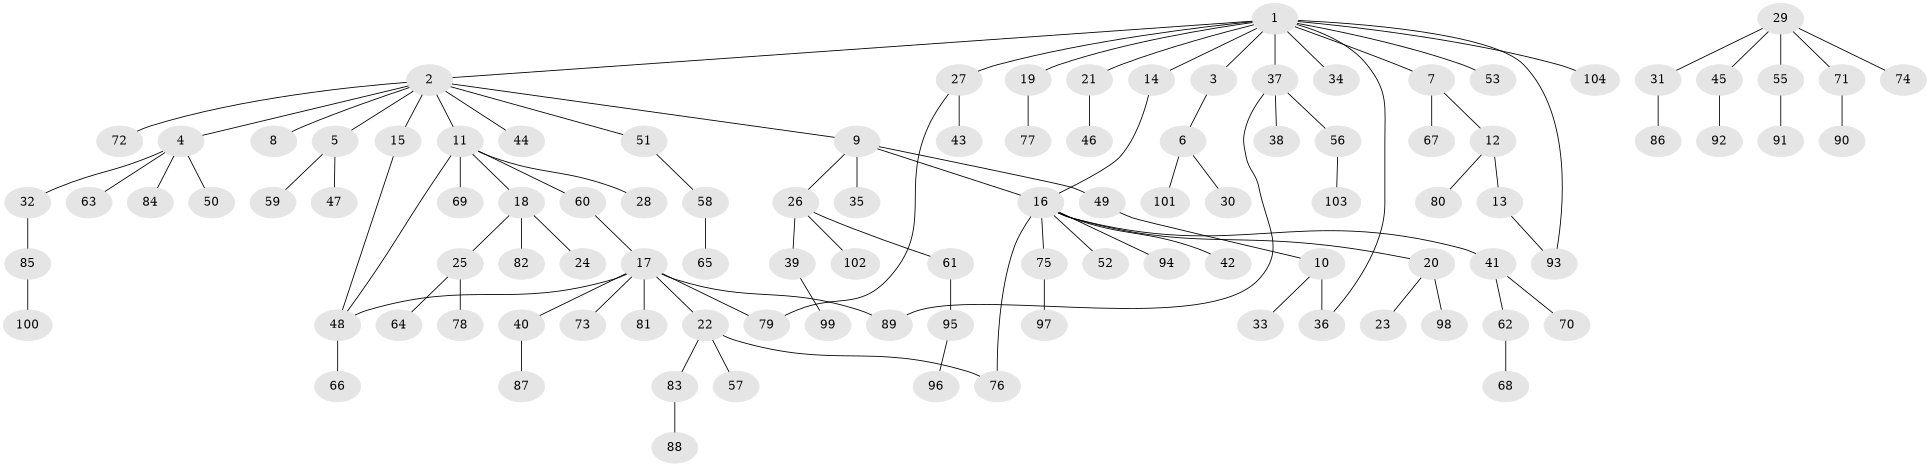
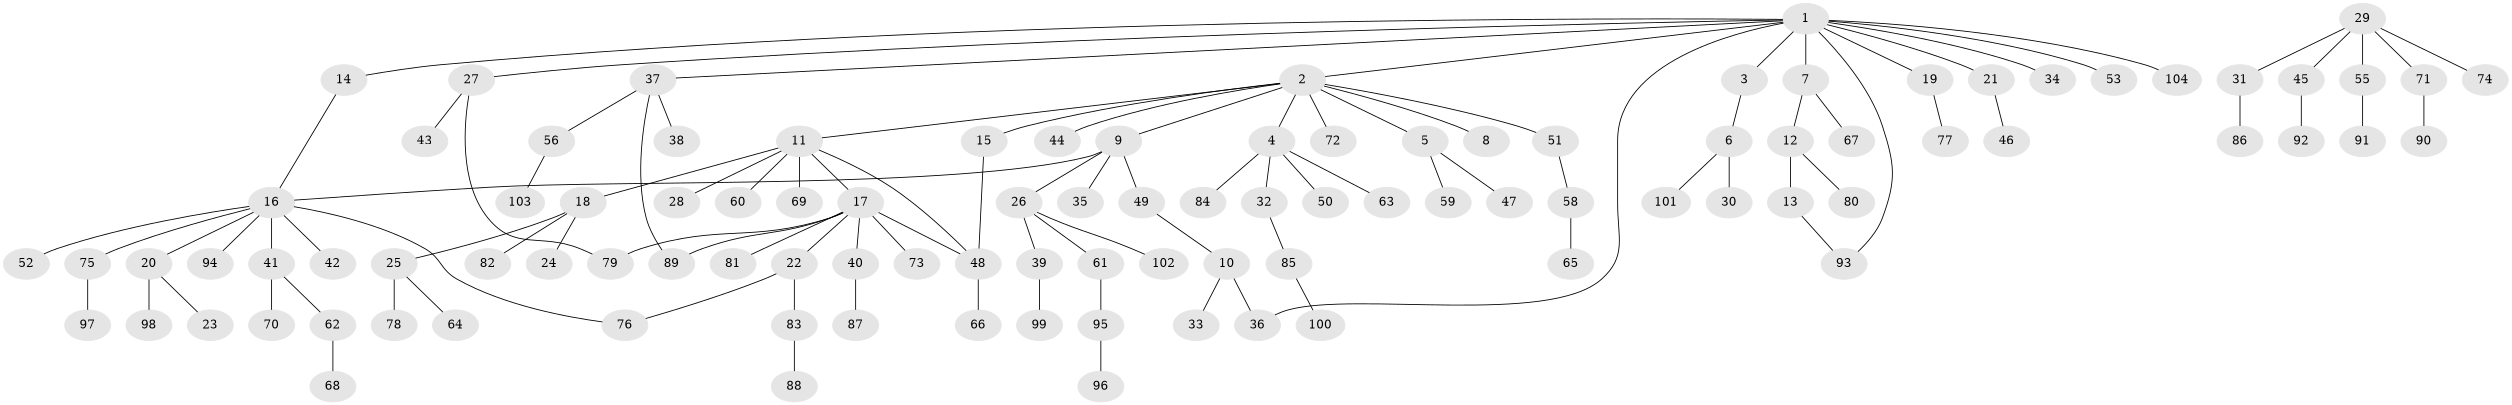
edge "60" -- "17": now "11" -- "17"
node "57": removed
